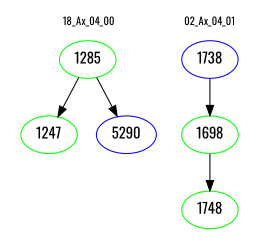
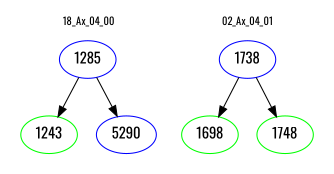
node "1285": color green -> blue
node "1247": label "1247" -> "1243"
edge "1698" -> "1748": now "1738" -> "1748"
